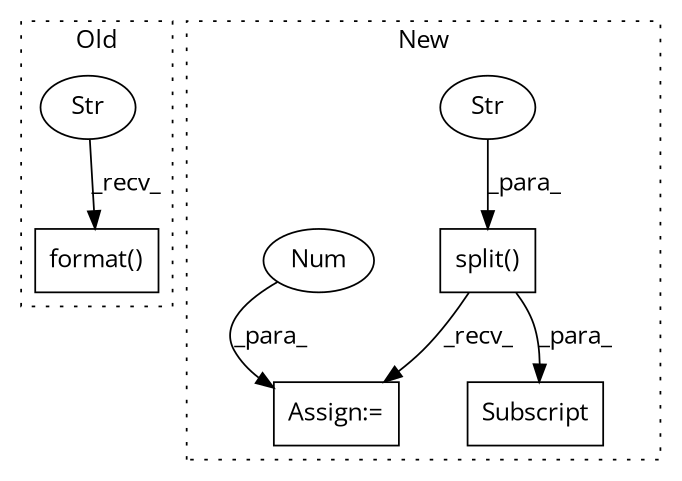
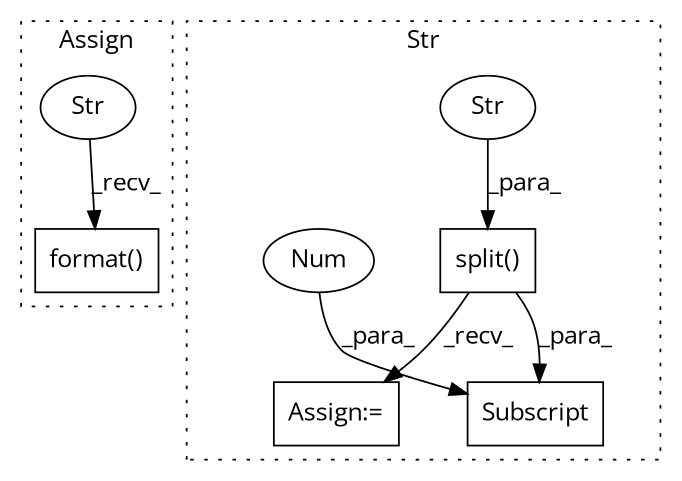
cluster "Old": label "Old" -> "Assign"
cluster "New": label "New" -> "Str"
edge "Num" -> "Assign:=": now "Num" -> "Subscript"
